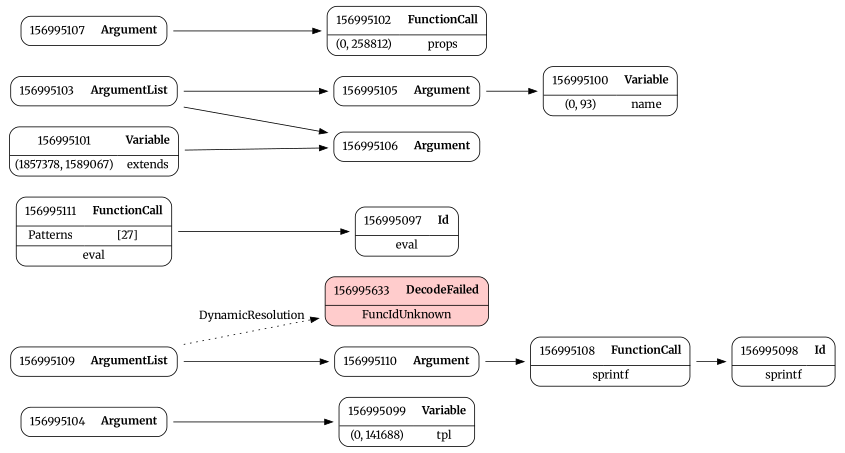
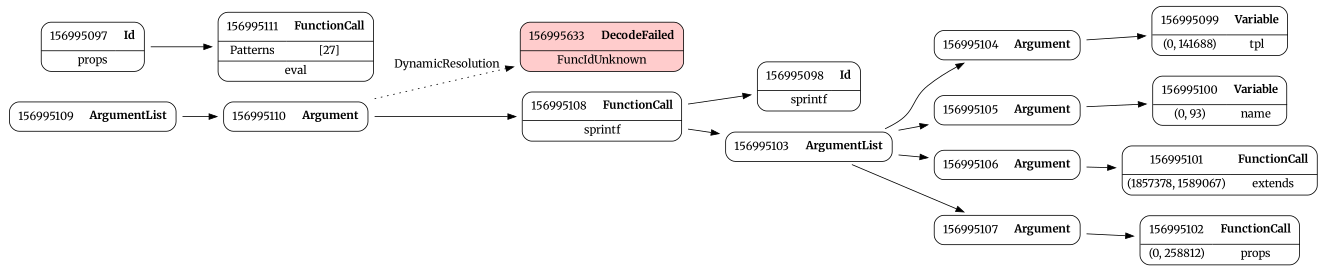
edge "156995103" -> "156995104": added
edge "156995108" -> "156995103": added
node "156995101": text "Variable" -> "FunctionCall"
edge "156995101" -> "156995106": reversed
edge "156995103" -> "156995107": added
edge "156995111" -> "156995097": reversed
node "156995097": text "eval" -> "props"
edge "156995109" -> "156995633": now "156995110" -> "156995633"
